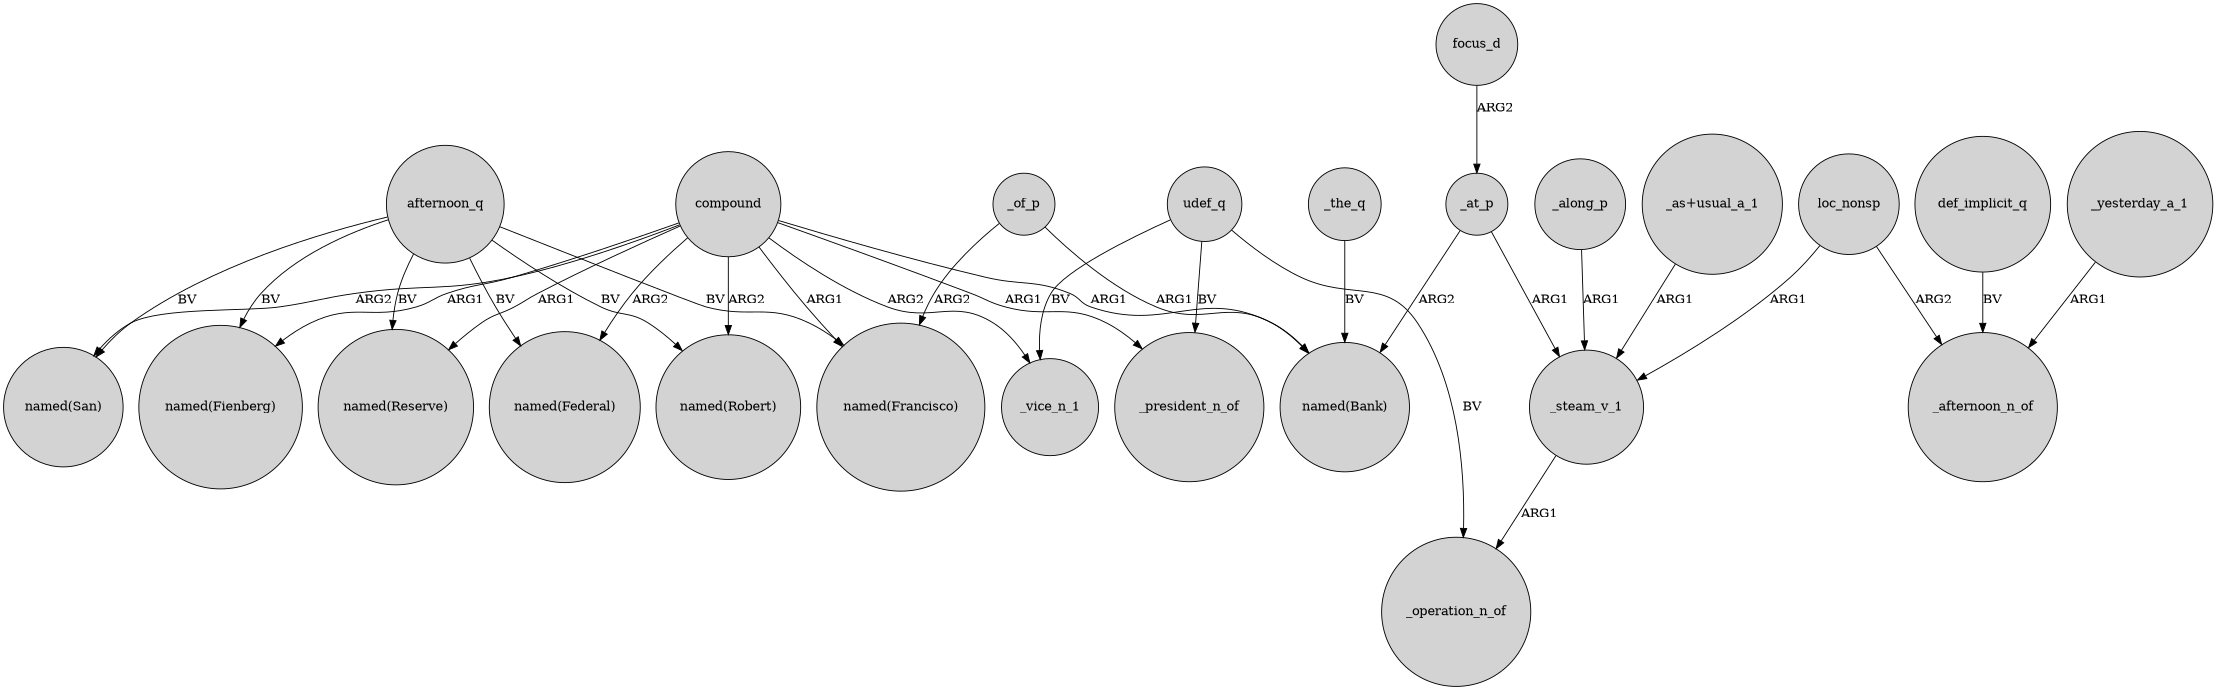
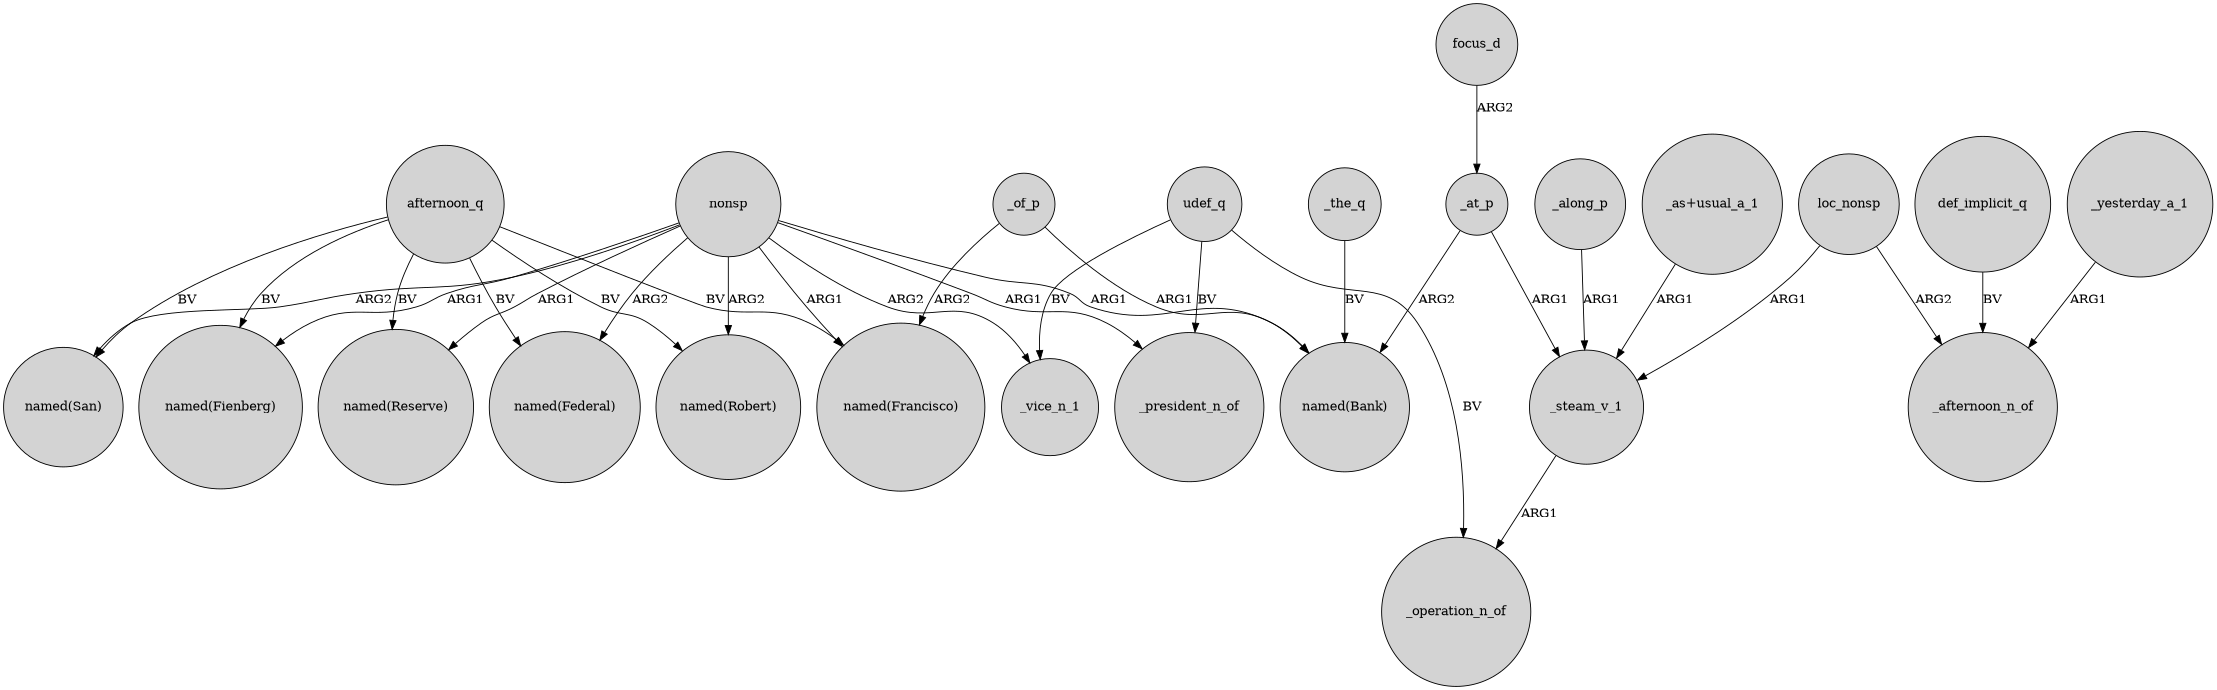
node "compound": label "compound" -> "nonsp"
